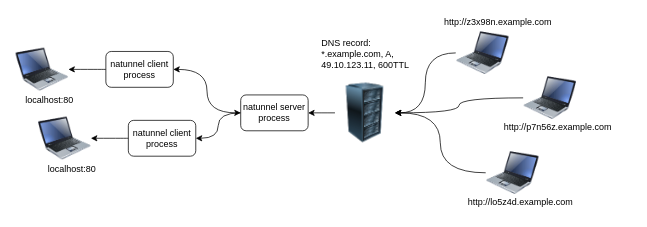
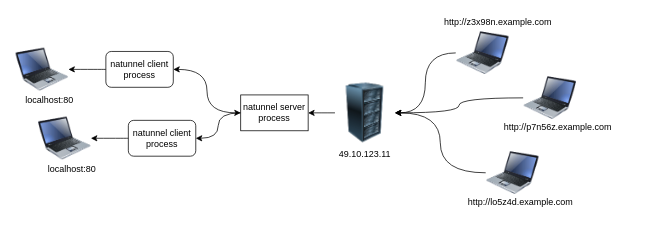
node "DNS record: *.example.com, A, 49.10.123.11, 600TTL": removed
node "natunnel server process": shape rounded rectangle -> rectangle
node "49.10.123.11": added
